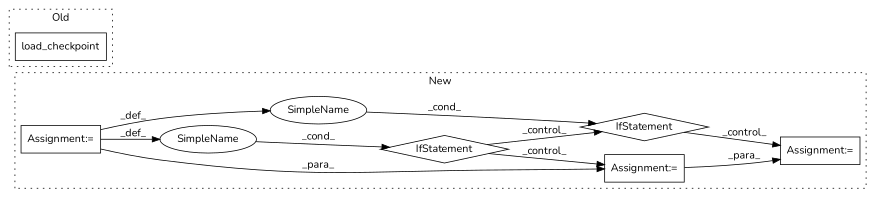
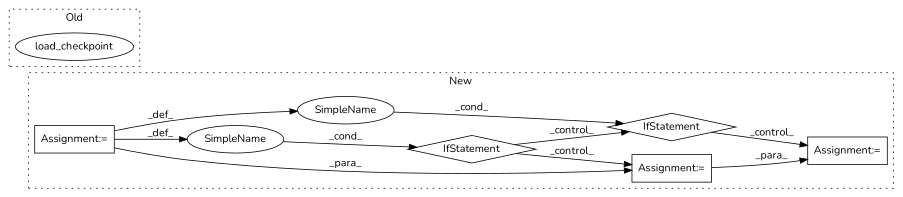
node "load_checkpoint": shape box -> ellipse
